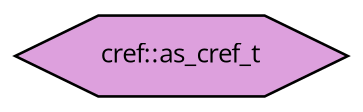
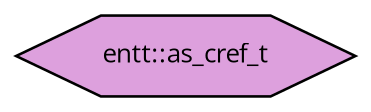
node "cref::as_cref_t": label "cref::as_cref_t" -> "entt::as_cref_t"
